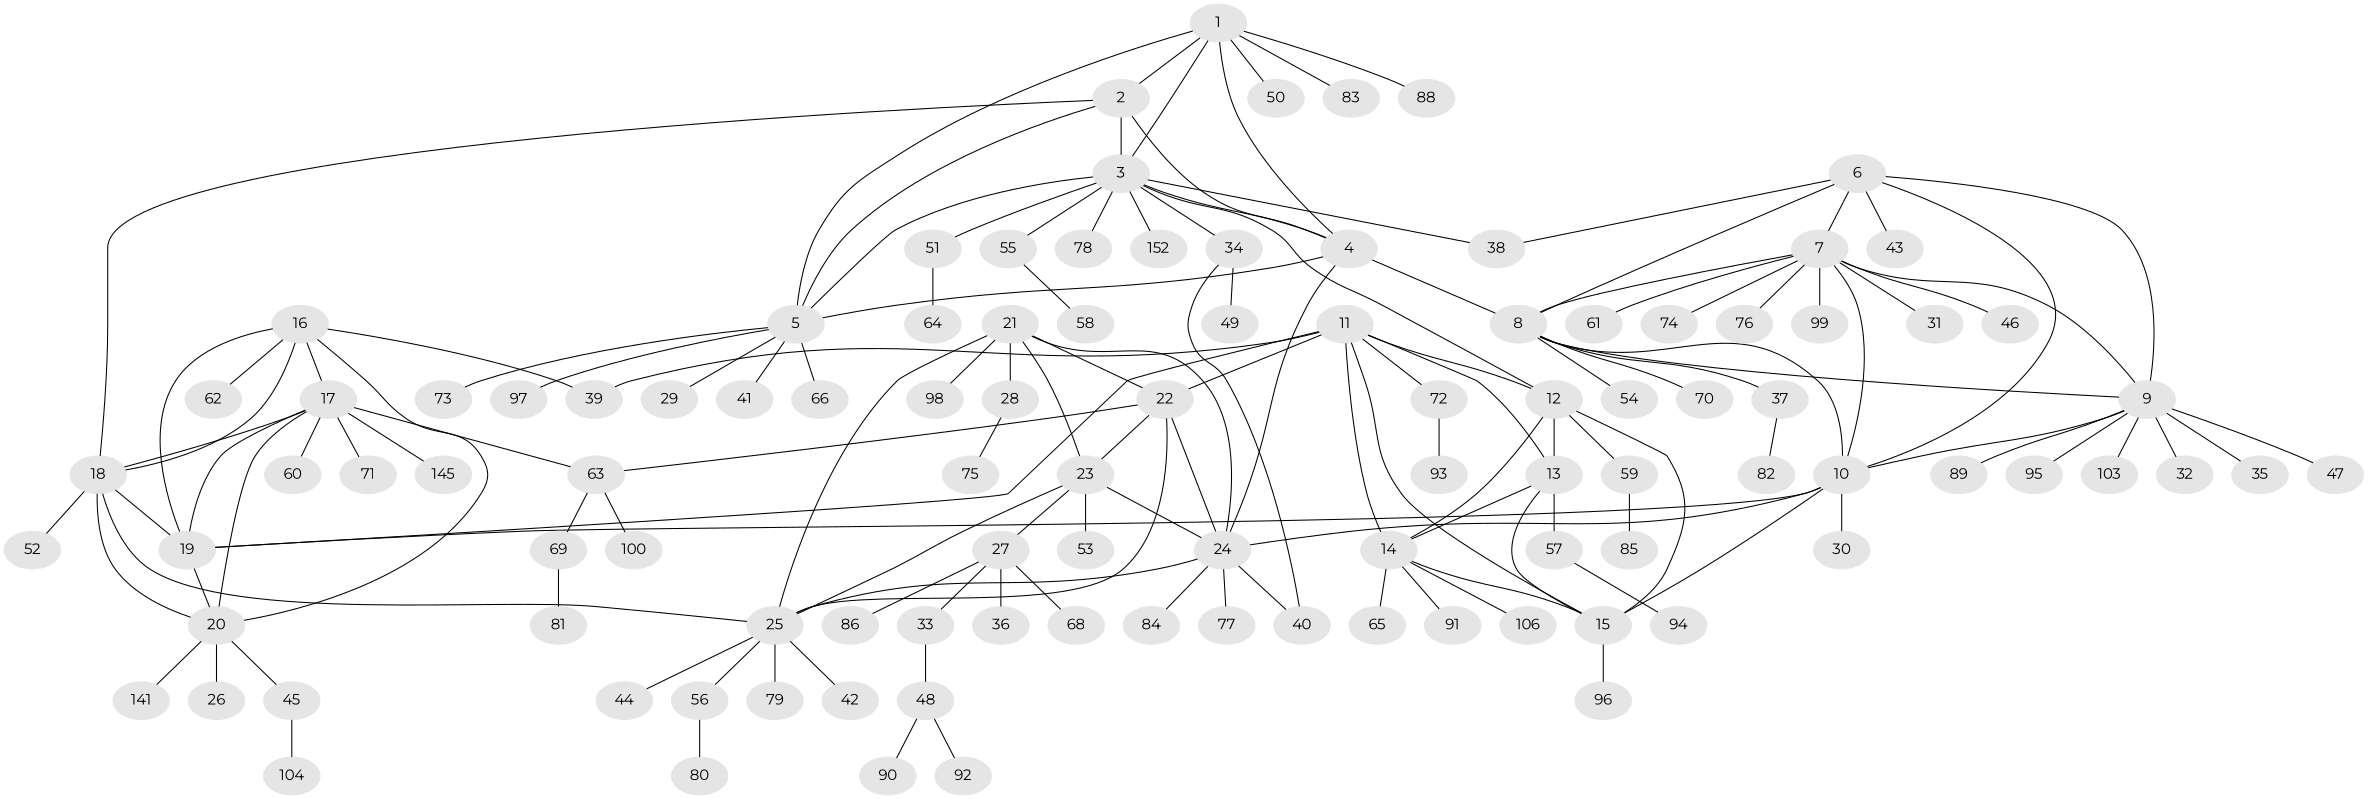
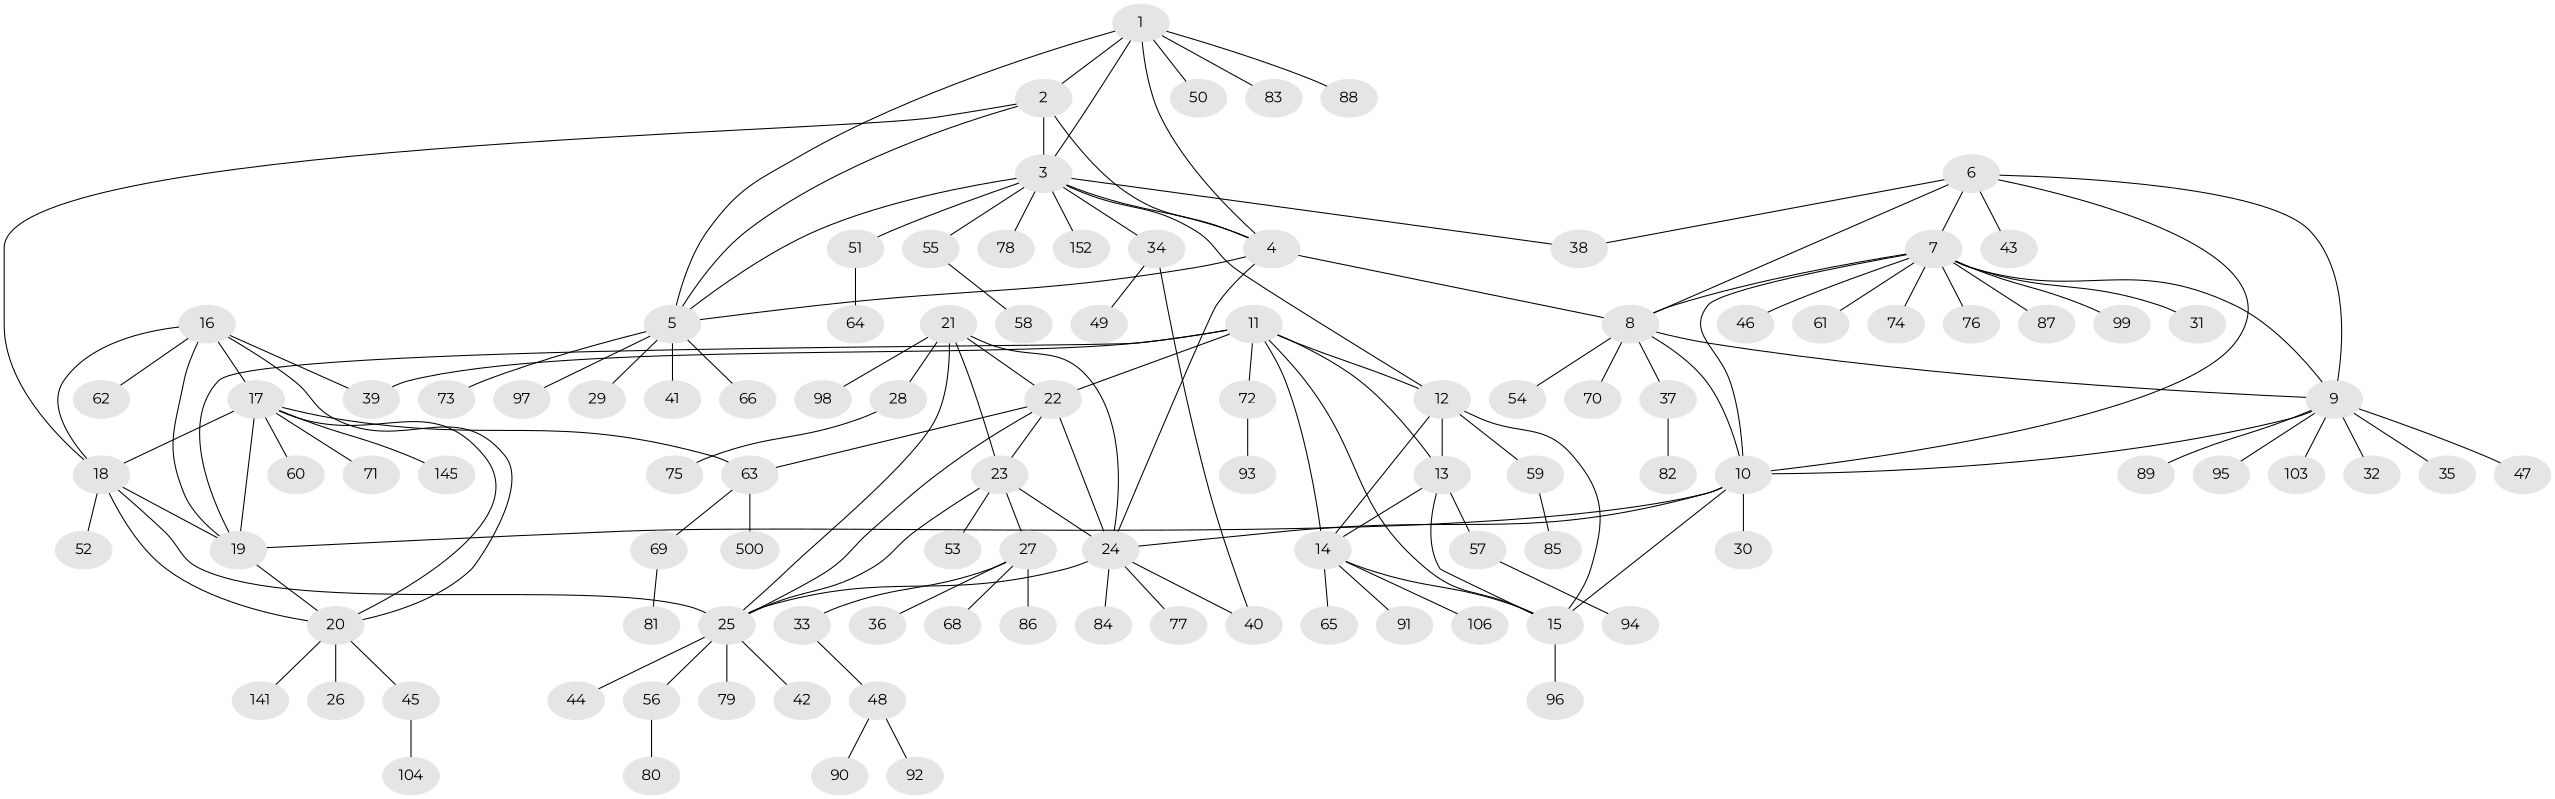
node "87": added
node "100": label "100" -> "500"
